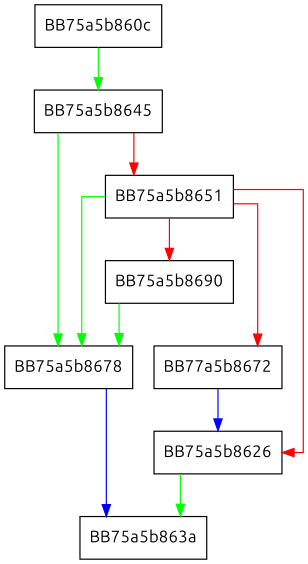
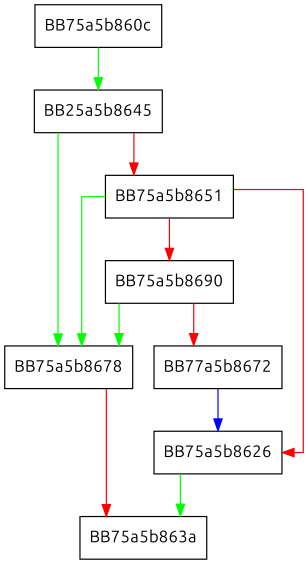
node "BB75a5b8645": label "BB75a5b8645" -> "BB25a5b8645"
edge "BB75a5b8651" -> "BB77a5b8672": now "BB75a5b8690" -> "BB77a5b8672"
edge "BB75a5b8678" -> "BB75a5b863a": color blue -> red
